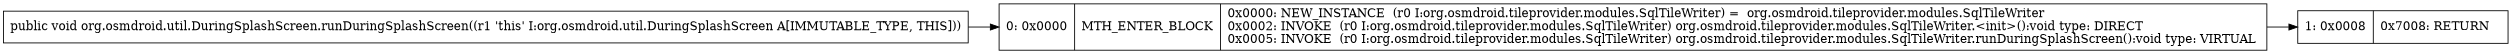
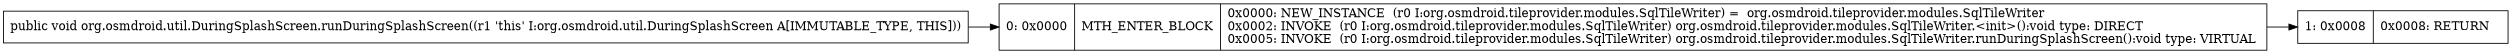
node "1: 0x0008": text "0x7008: RETURN" -> "0x0008: RETURN"
